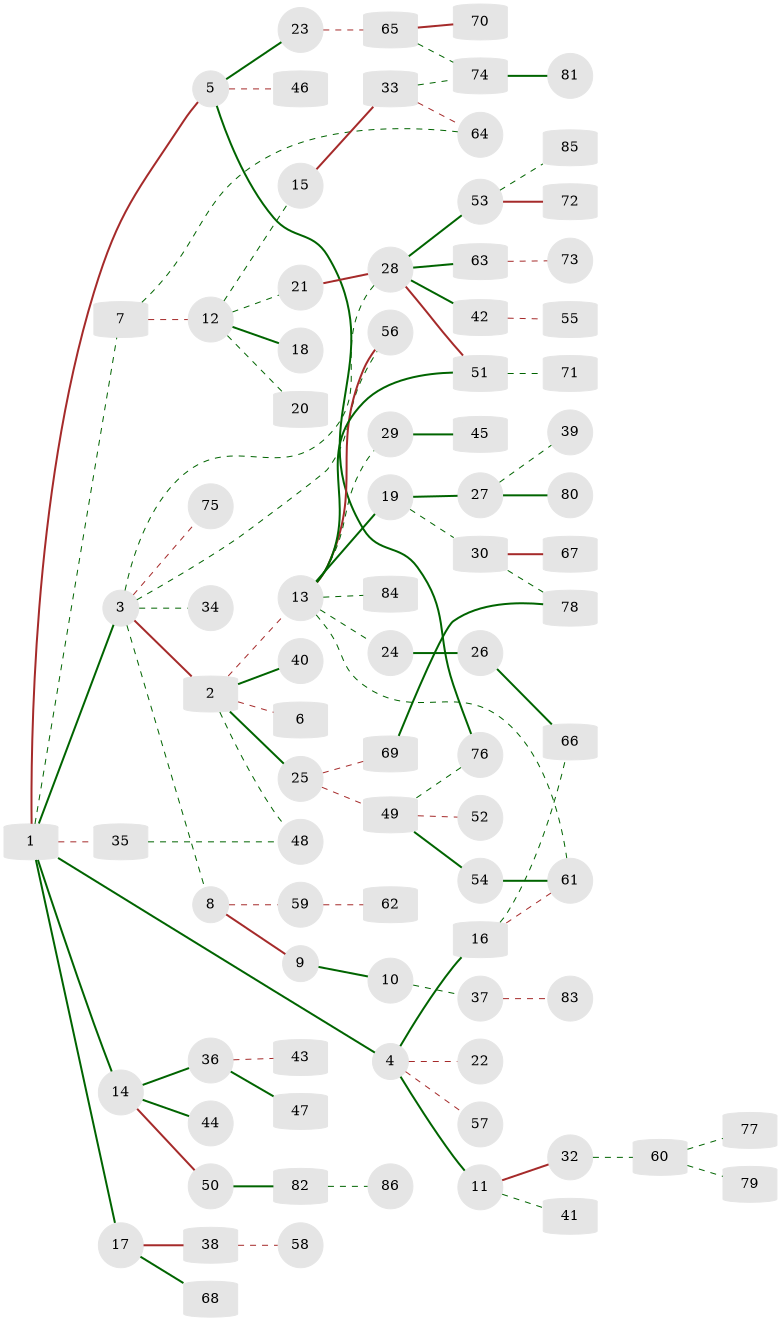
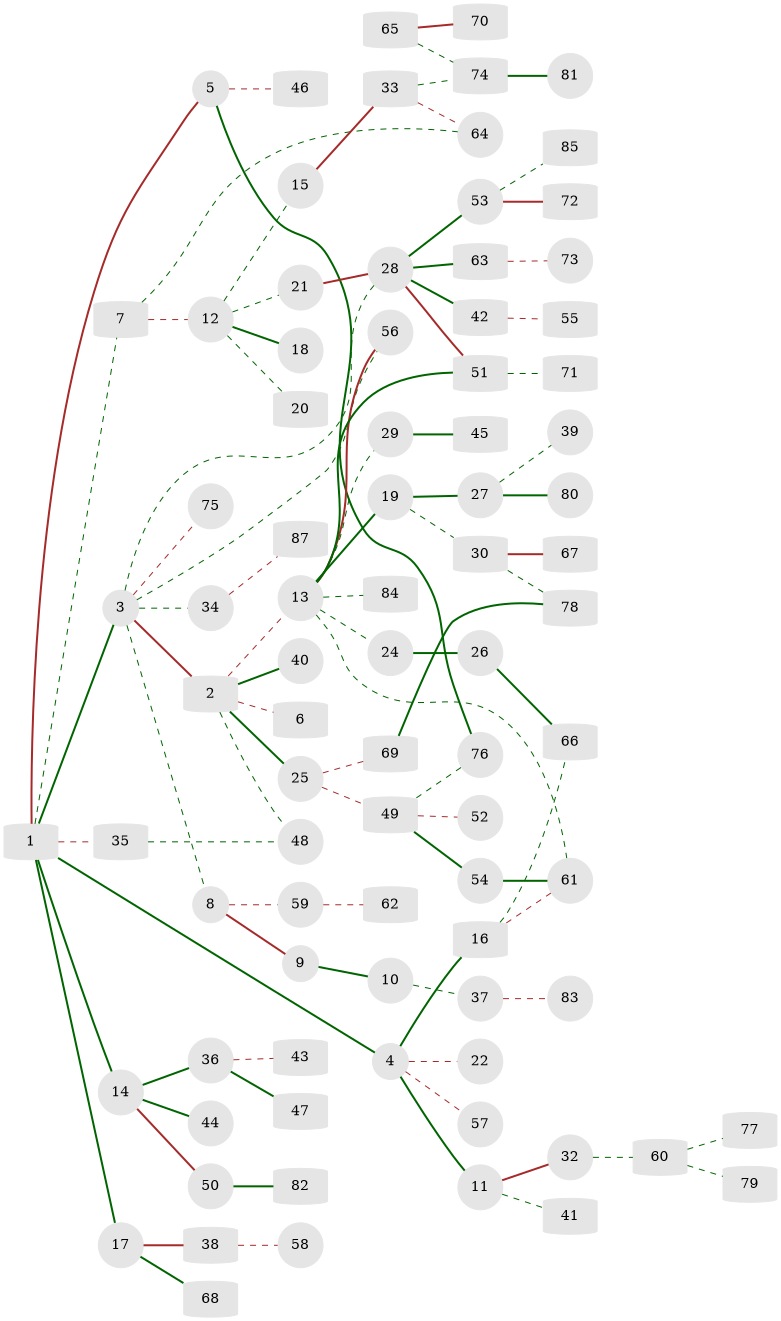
node "23": removed
node "87": added
node "86": removed
